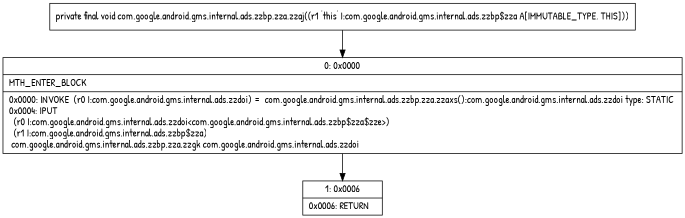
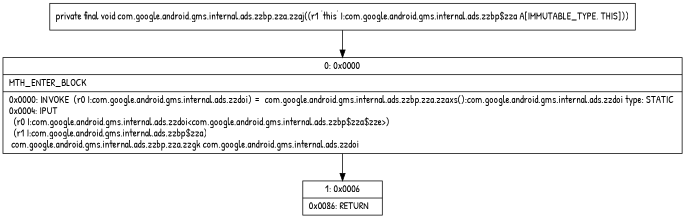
node "1: 0x0006": text "0x0006: RETURN" -> "0x0086: RETURN"
